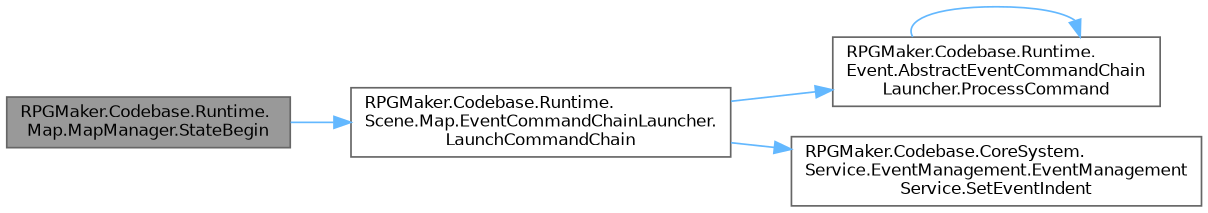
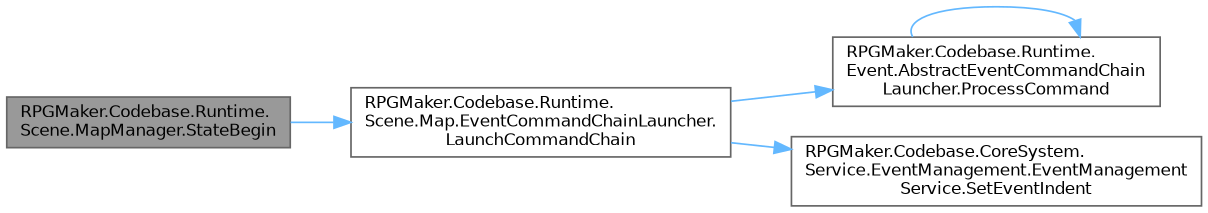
node "RPGMaker.Codebase.Runtime. Map.MapManager.StateBegin": label "RPGMaker.Codebase.Runtime. Map.MapManager.StateBegin" -> "RPGMaker.Codebase.Runtime. Scene.MapManager.StateBegin"
